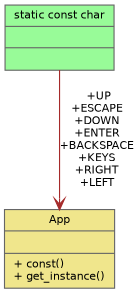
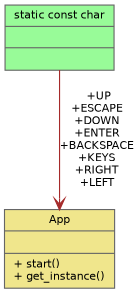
node "App": text "+ const()" -> "+ start()"
